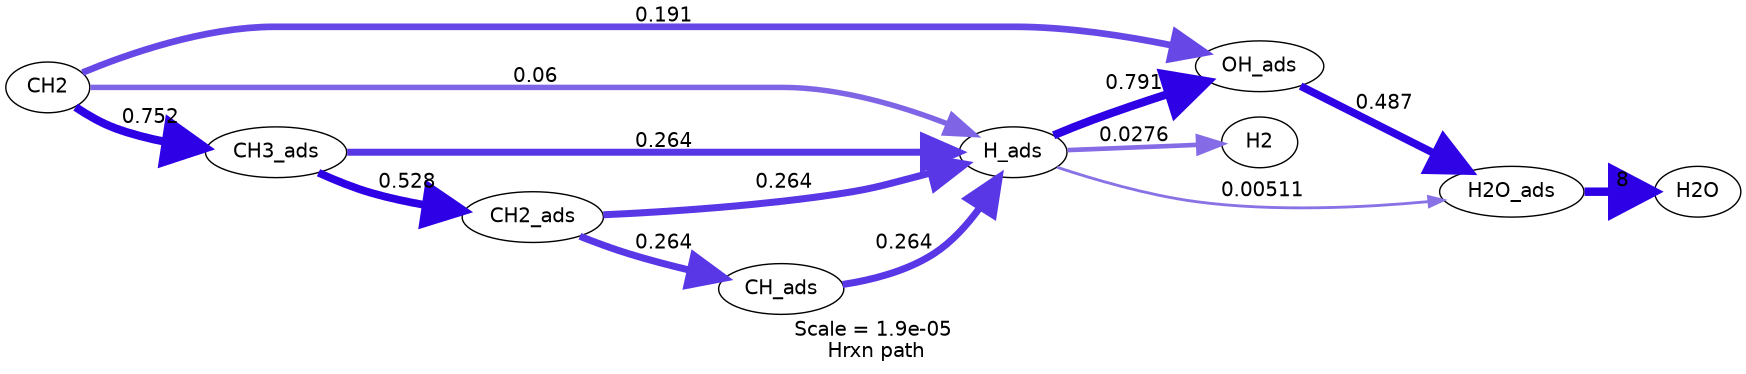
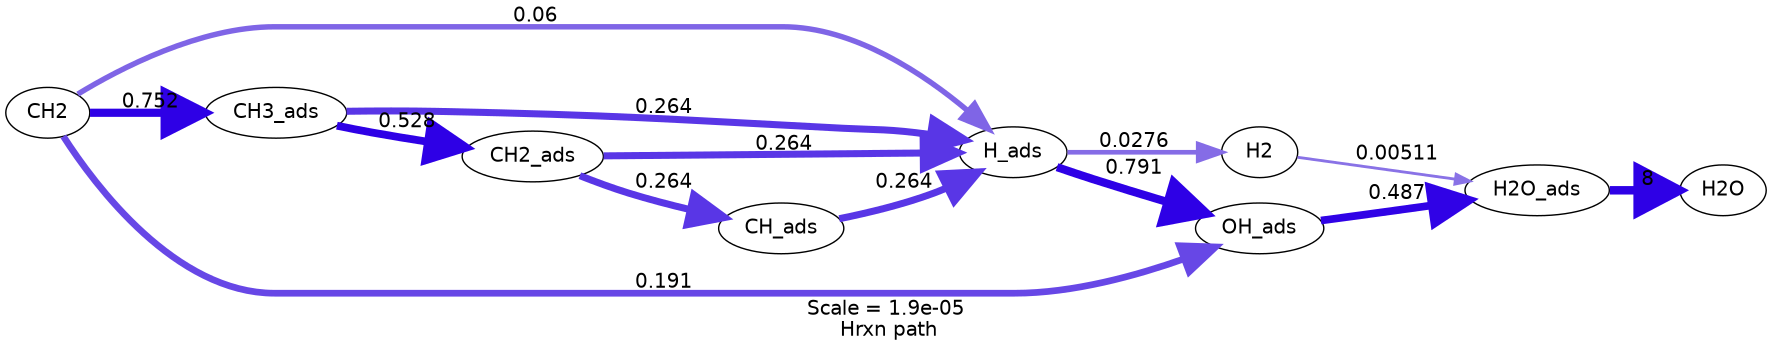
edge "H_ads" -> "H2O_ads": now "H2" -> "H2O_ads"
